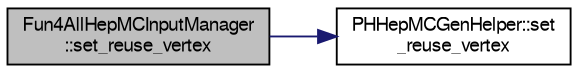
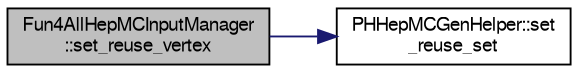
node "PHHepMCGenHelper::set _reuse_vertex": label "PHHepMCGenHelper::set _reuse_vertex" -> "PHHepMCGenHelper::set _reuse_set"
